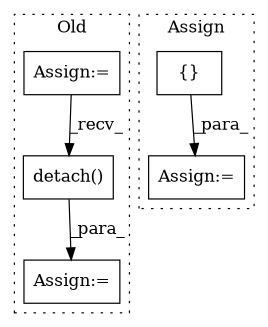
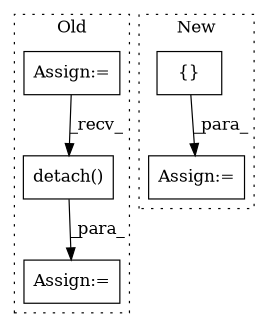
cluster "Assign": label "Assign" -> "New"
